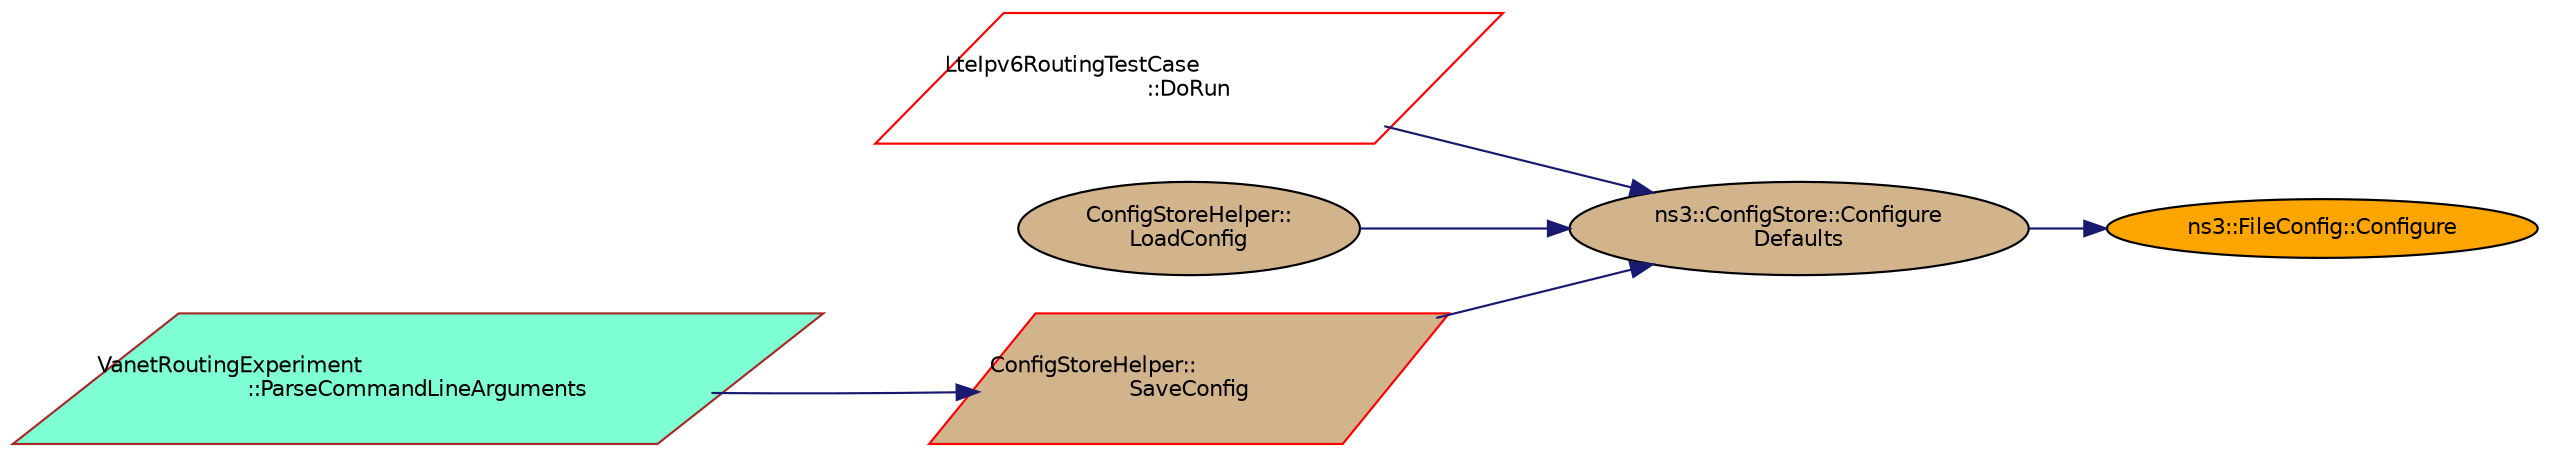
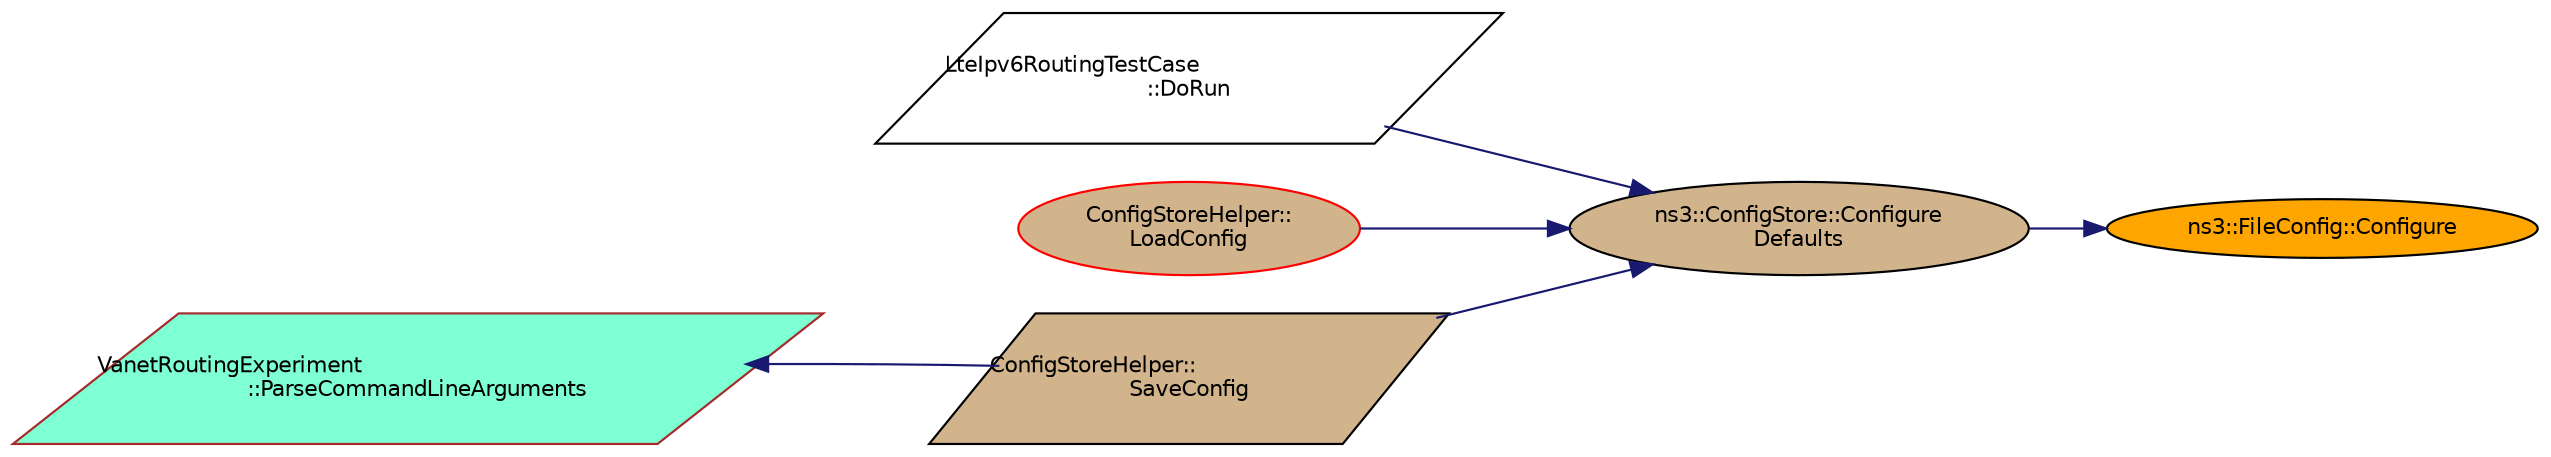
node "LteIpv6RoutingTestCase ::DoRun": color red -> black
node "ConfigStoreHelper:: LoadConfig": color black -> red
node "ConfigStoreHelper:: SaveConfig": color red -> black
edge "VanetRoutingExperiment ::ParseCommandLineArguments" -> "ConfigStoreHelper:: SaveConfig": reversed
